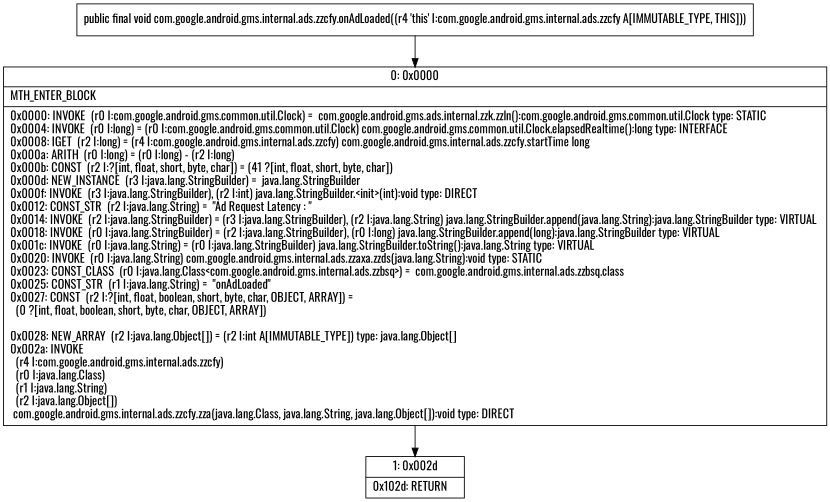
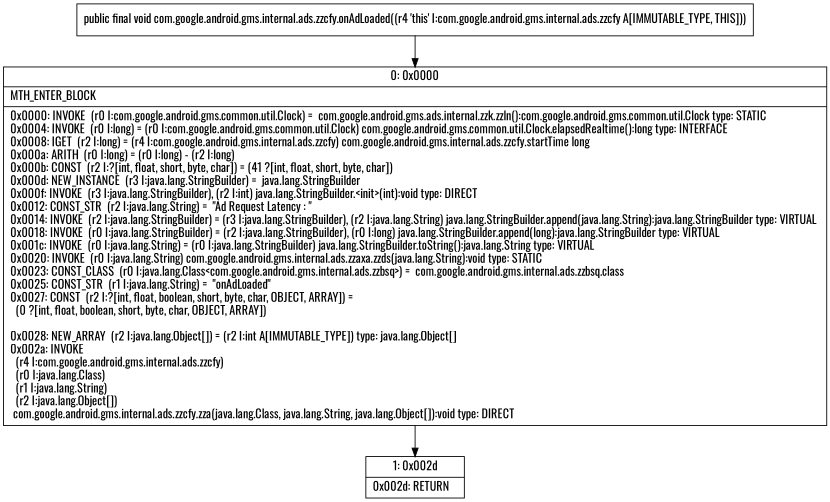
node "1: 0x002d": text "0x102d: RETURN" -> "0x002d: RETURN"
